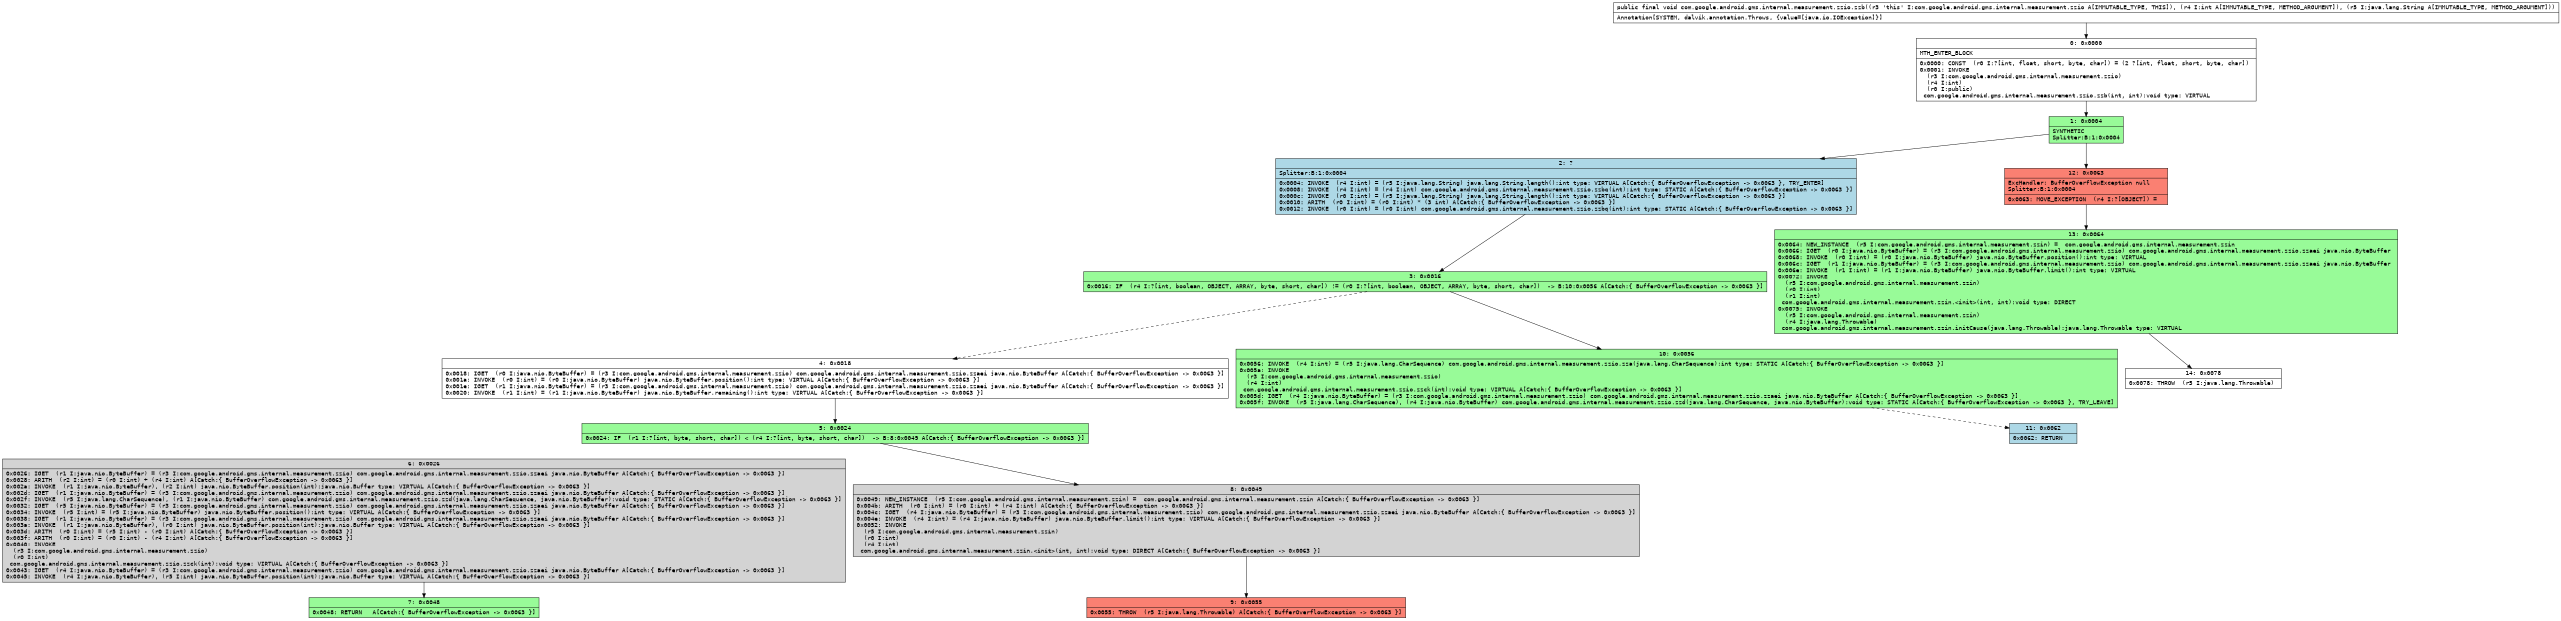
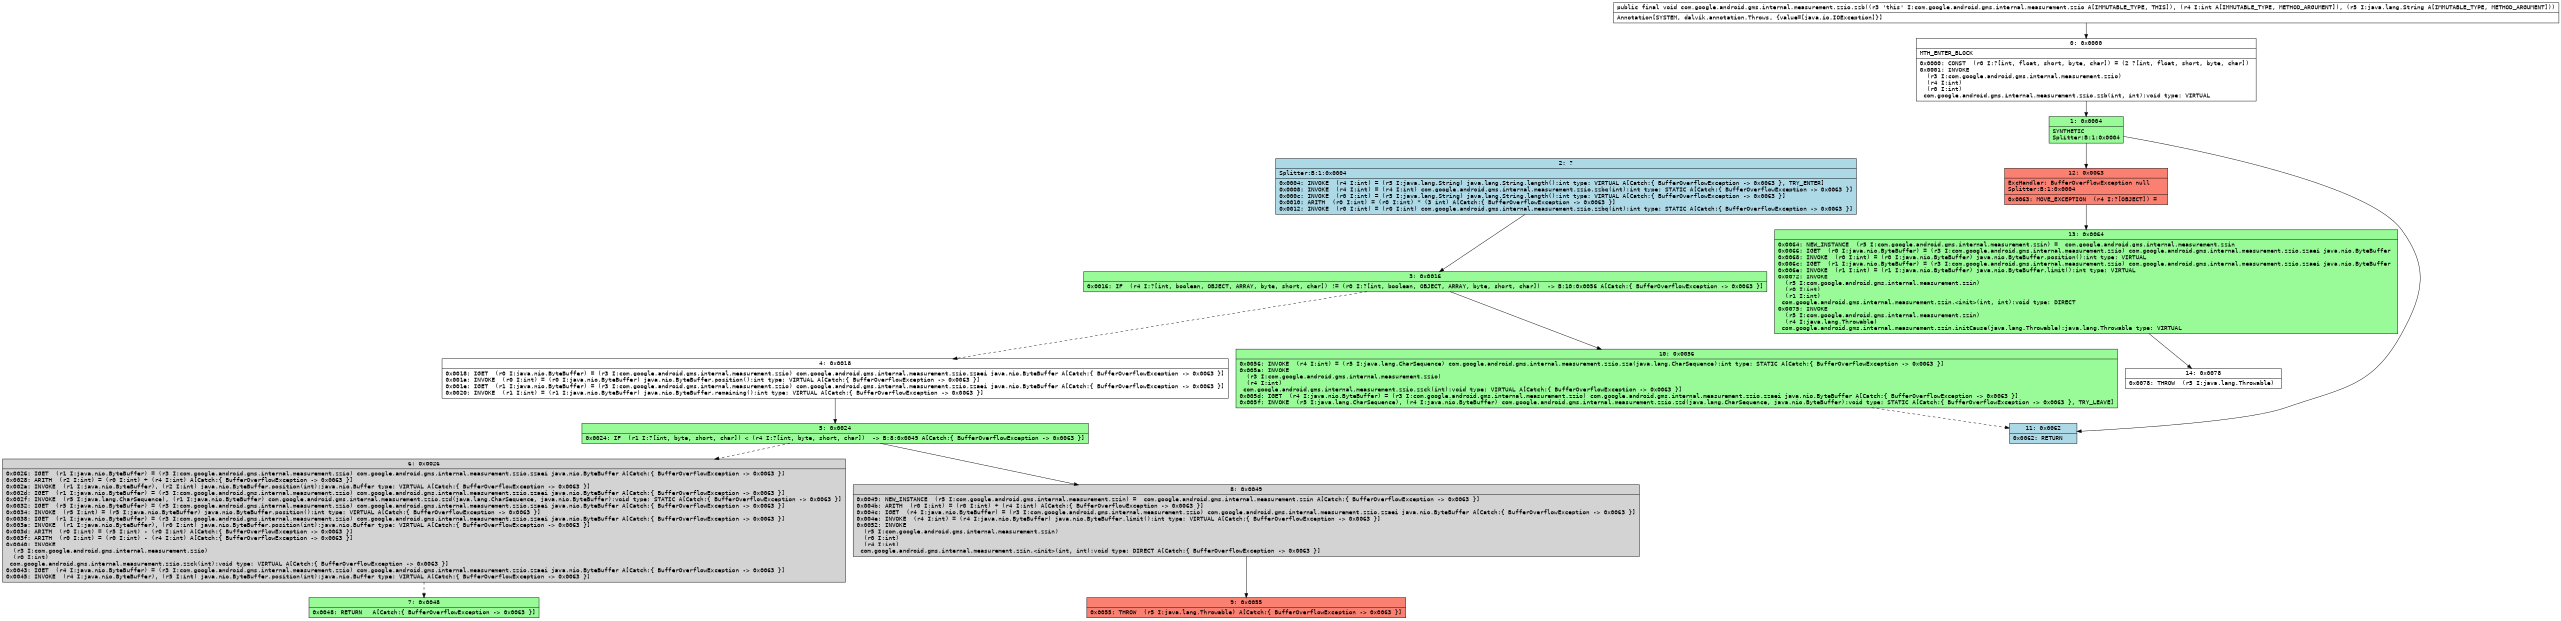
node "0: 0x0000": text "(r0 I:public)" -> "(r0 I:int)"
edge "1: 0x0004" -> "2: ?": now "1: 0x0004" -> "11: 0x0062"
edge "5: 0x0024" -> "6: 0x0026": added
edge "6: 0x0026" -> "7: 0x0048": style solid -> dashed
